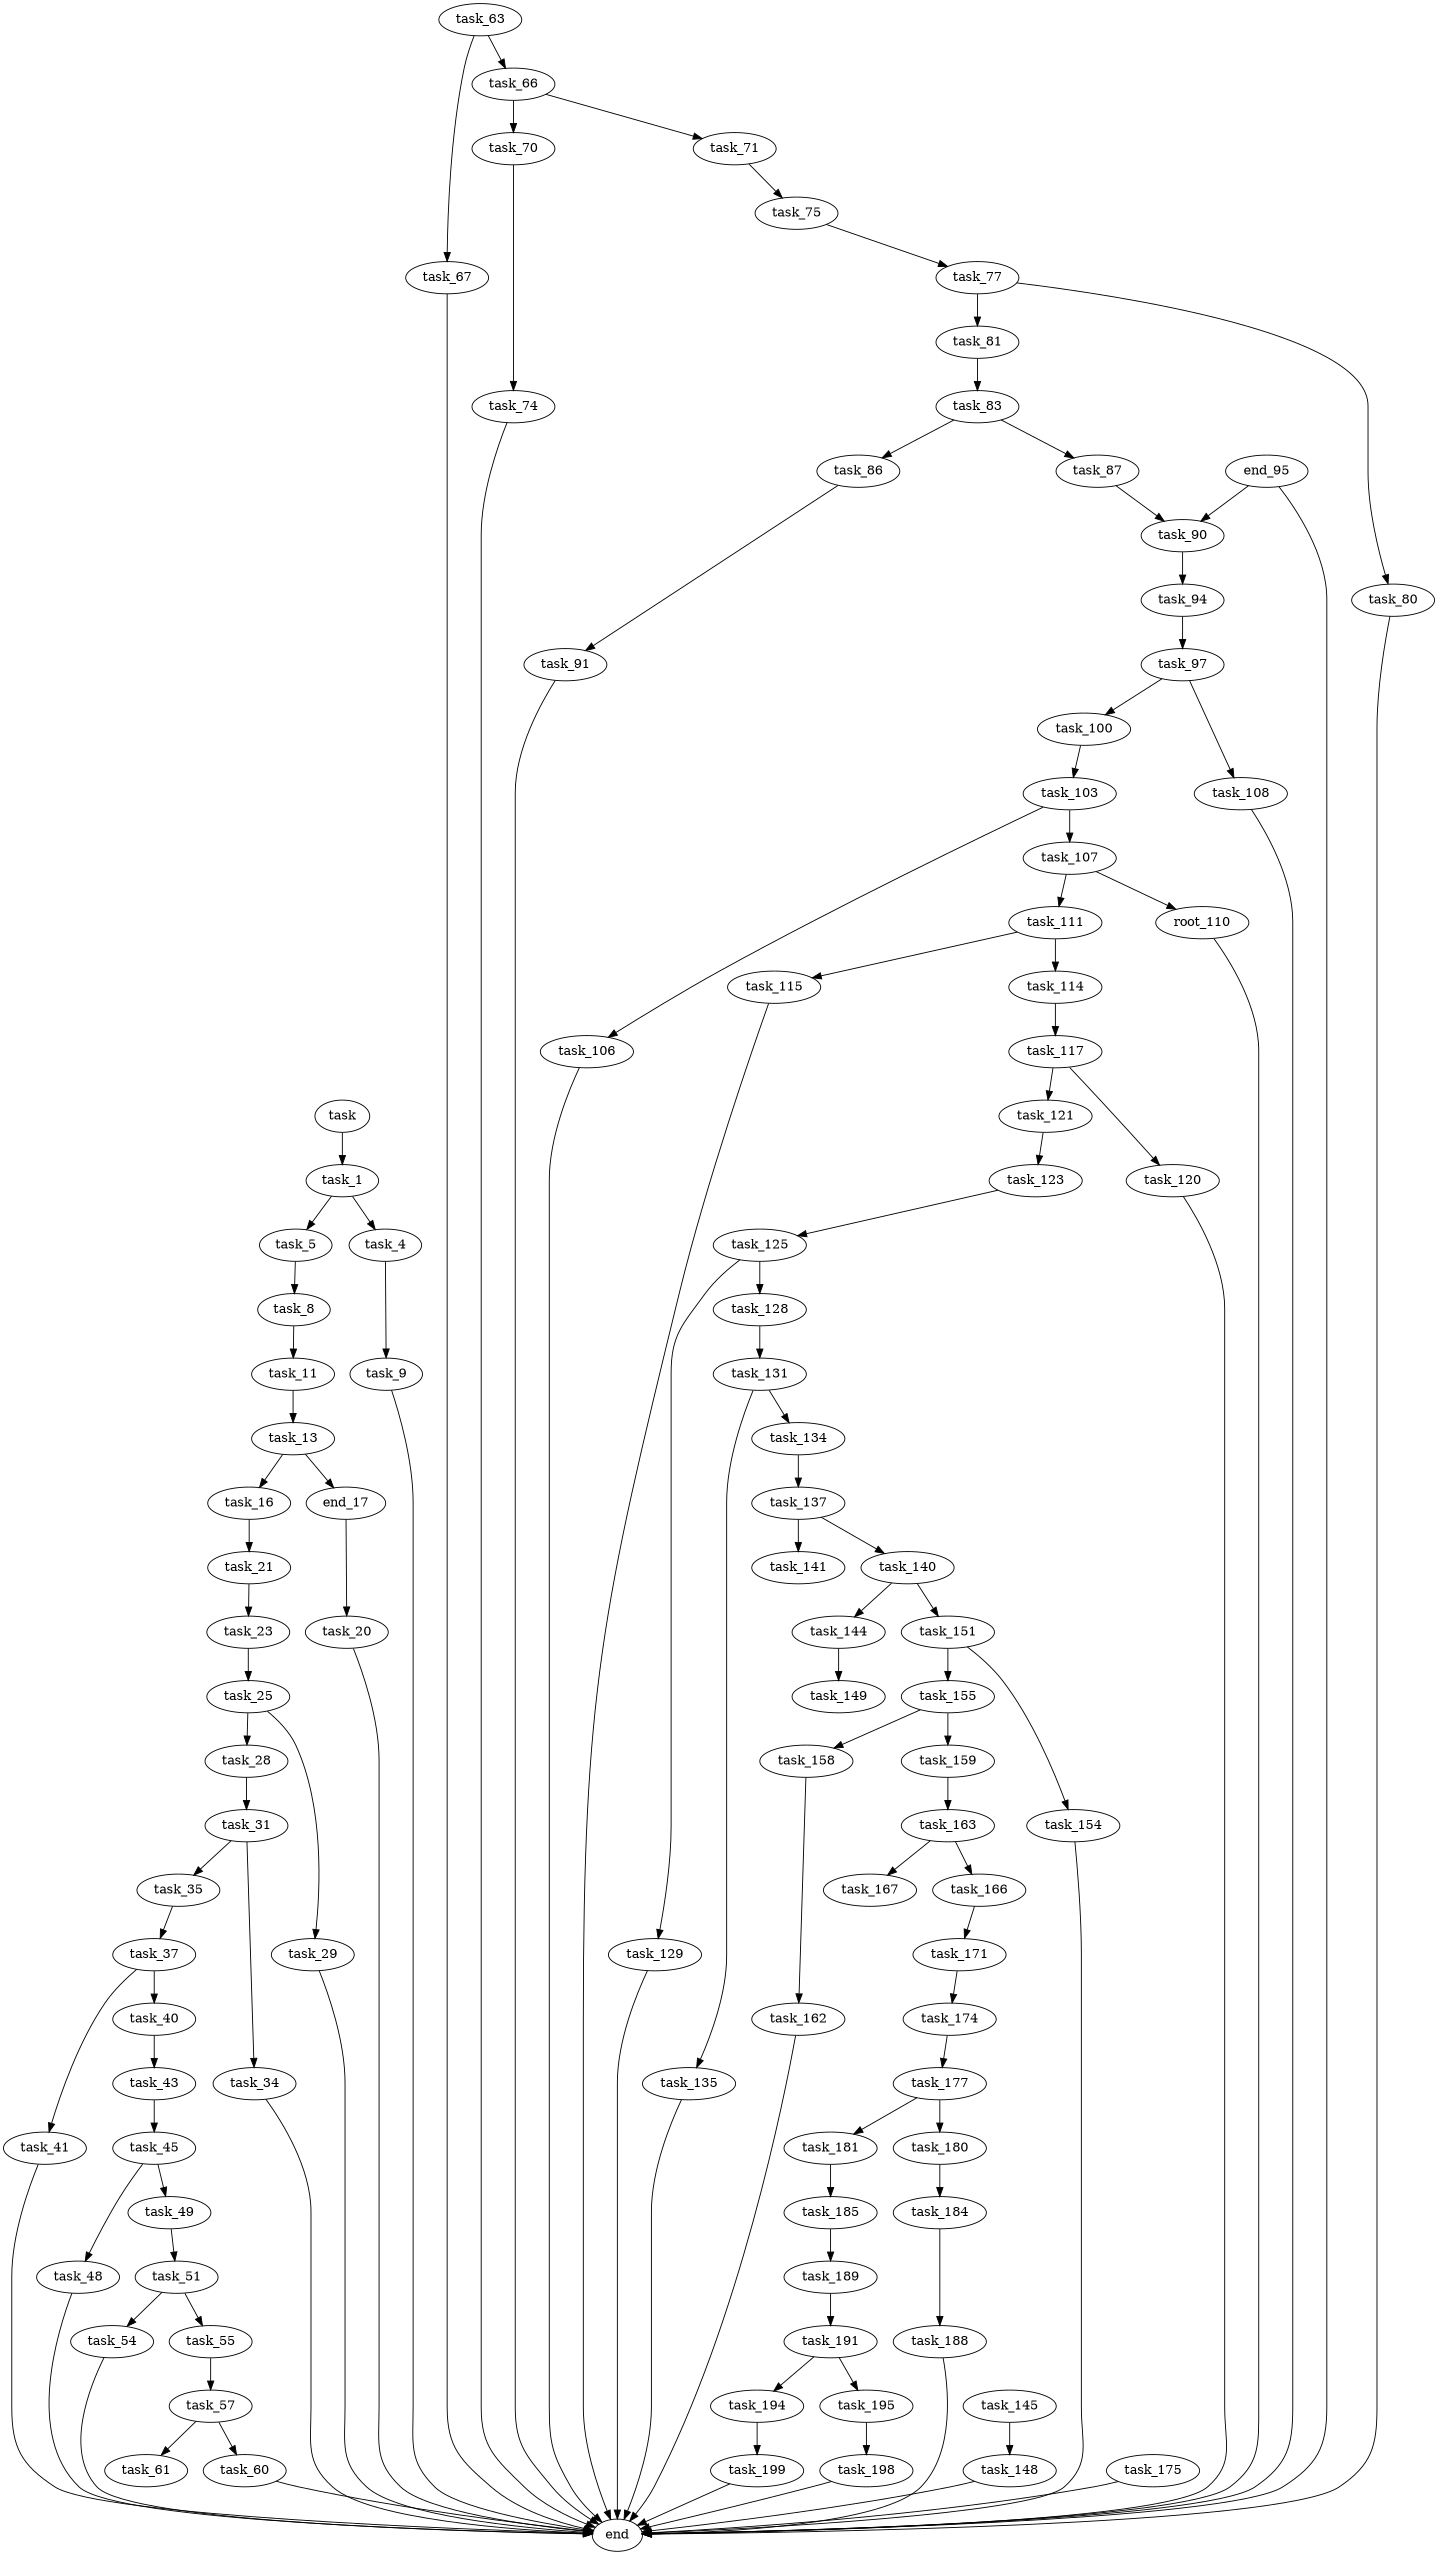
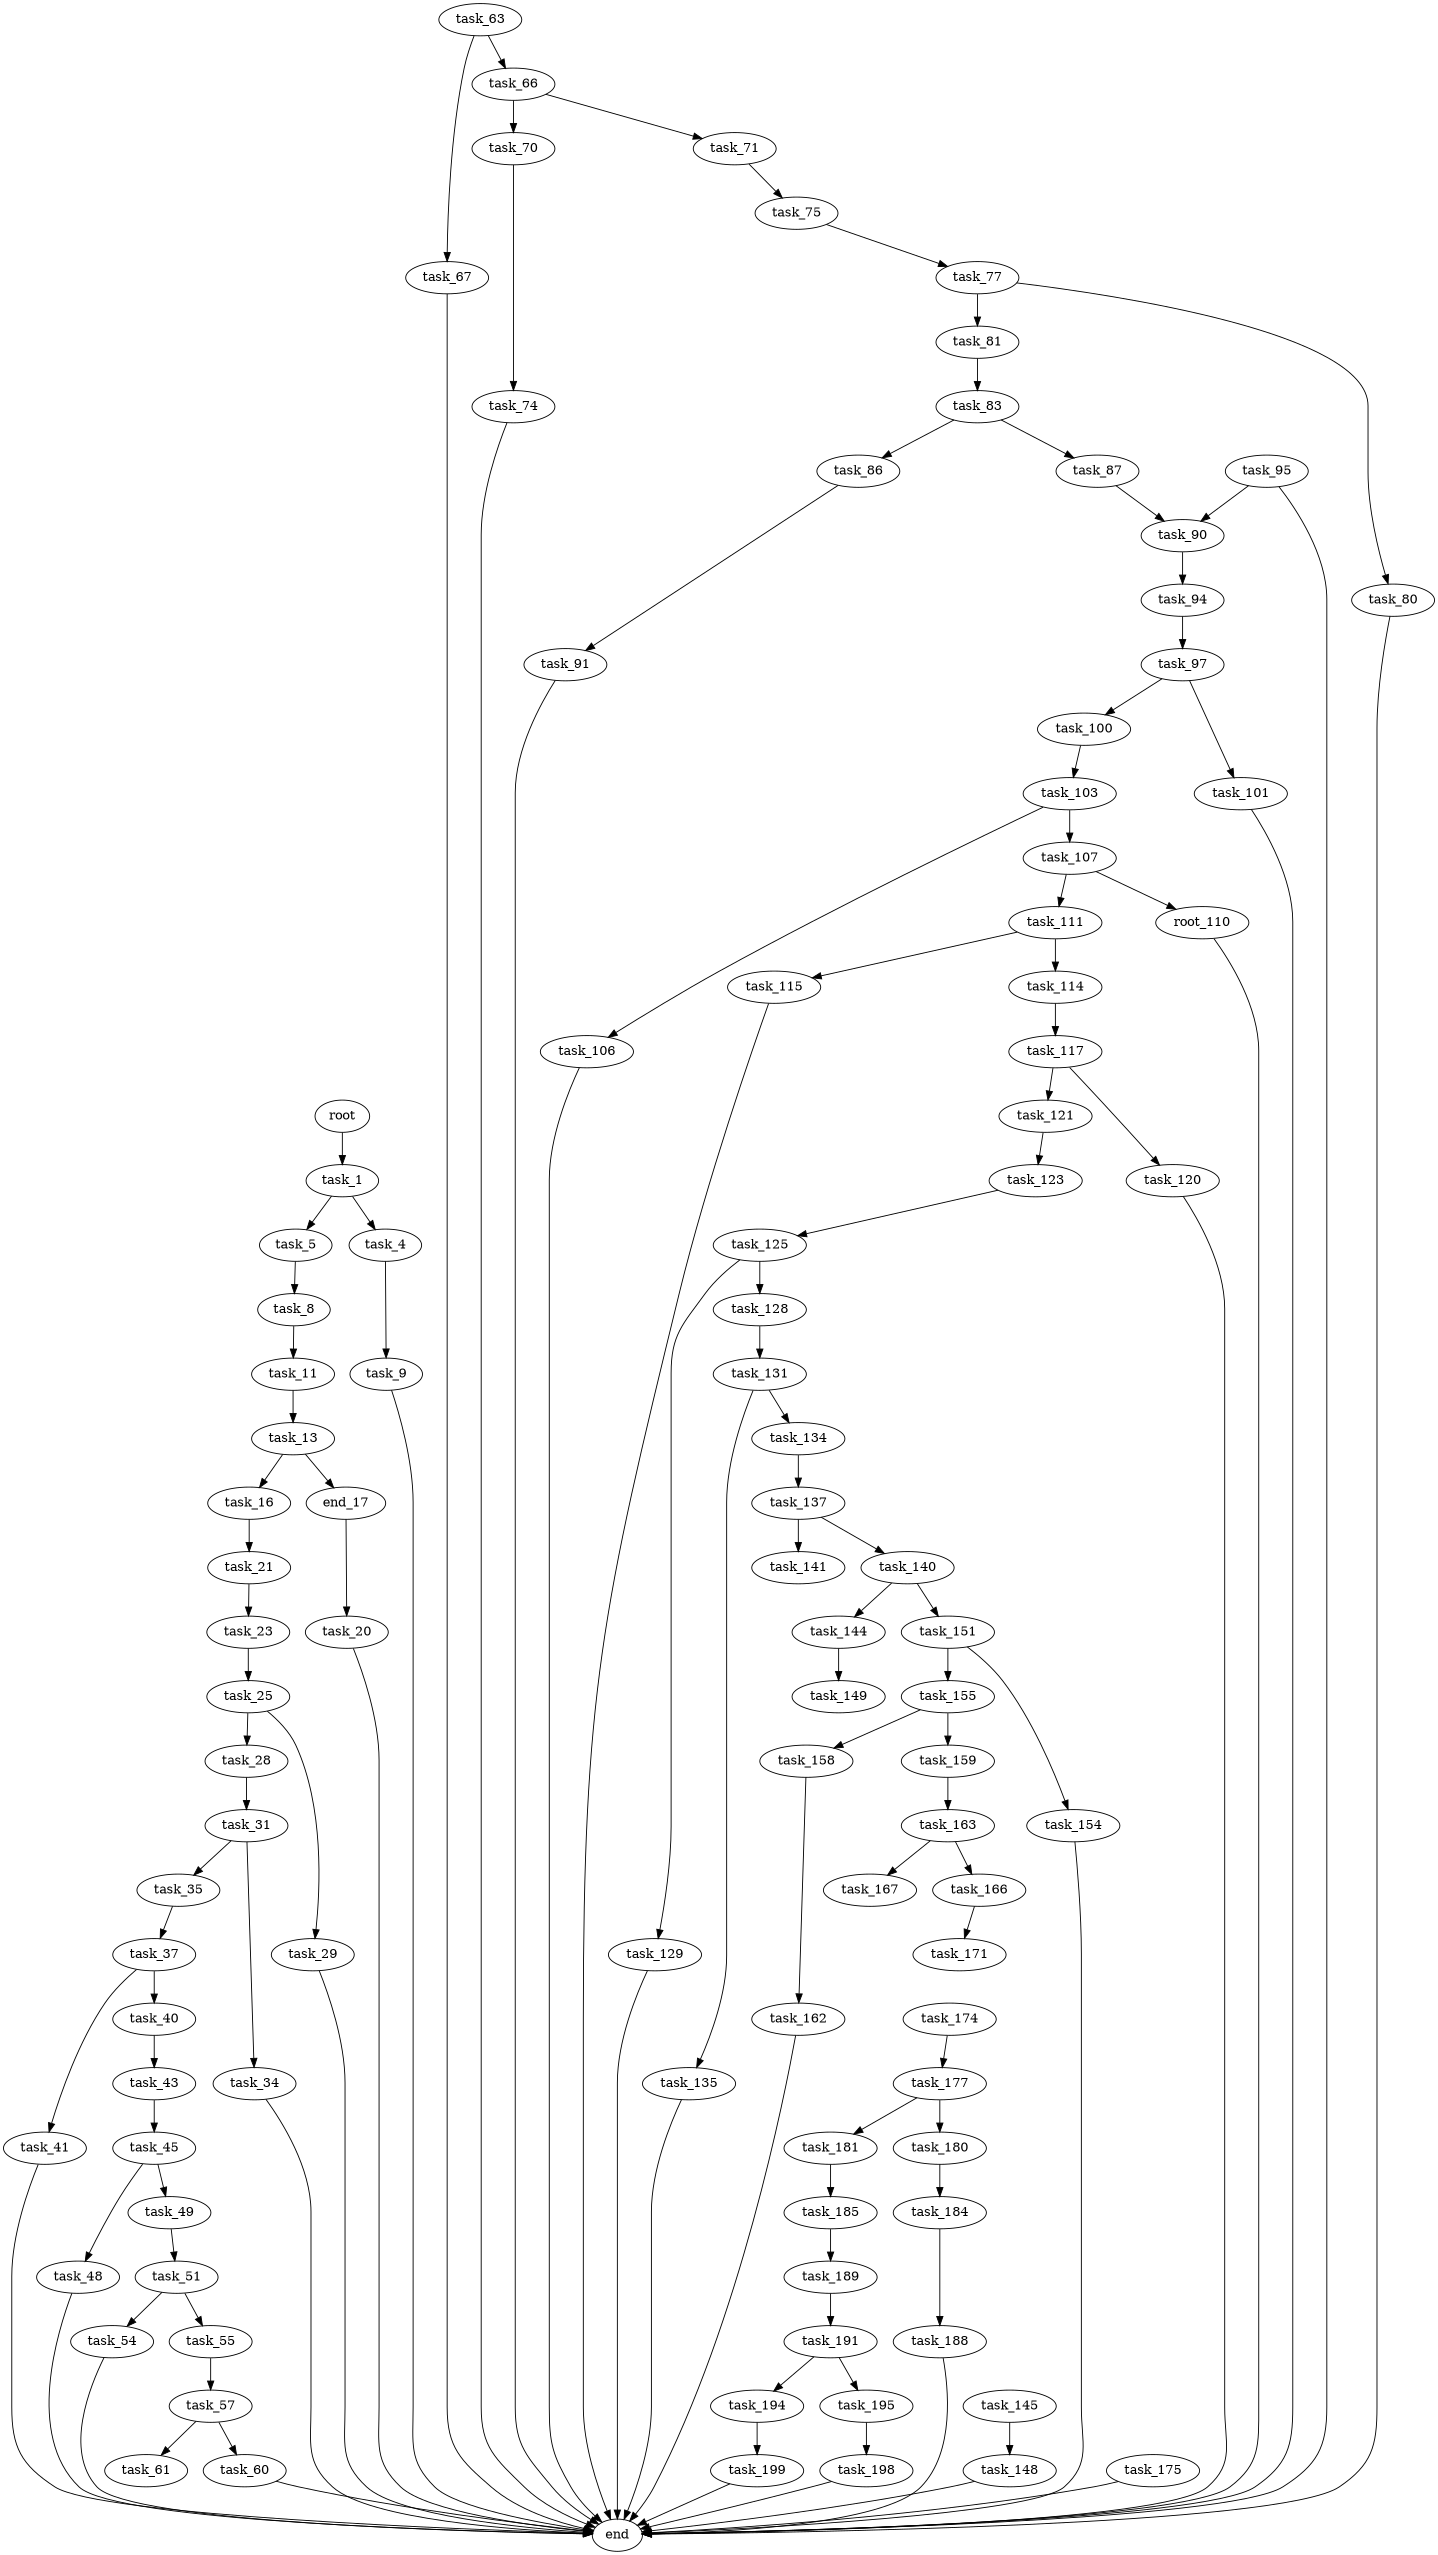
node "end_95": label "end_95" -> "task_95"
node "task_108": label "task_108" -> "task_101"
node "task": label "task" -> "root"
edge "task_171" -> "task_174": removed
